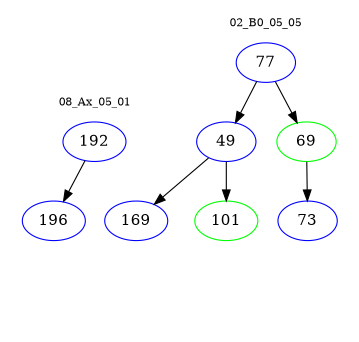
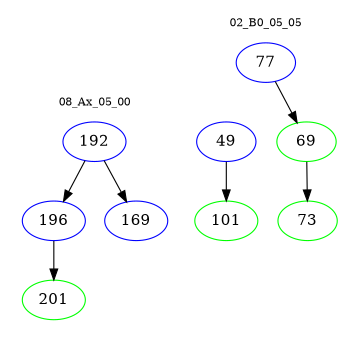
edge "77" -> "49": removed
cluster "08_Ax_05_01": label "08_Ax_05_01" -> "08_Ax_05_00"
edge "49" -> "169": now "192" -> "169"
node "73": color blue -> green
node "201": added
